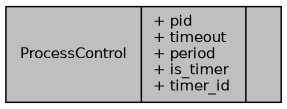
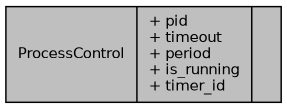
node "ProcessControl": text "+ is_timer" -> "+ is_running"
